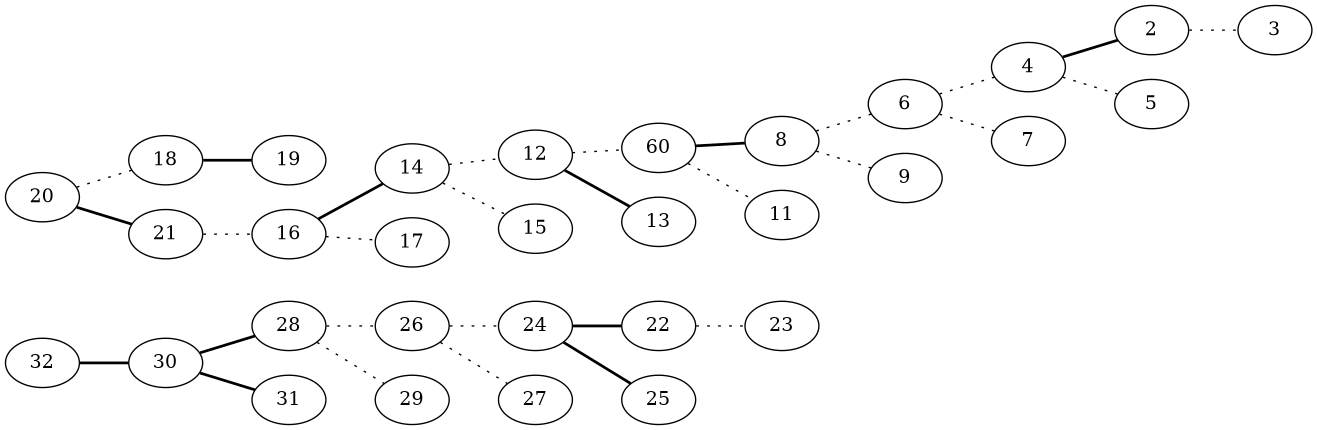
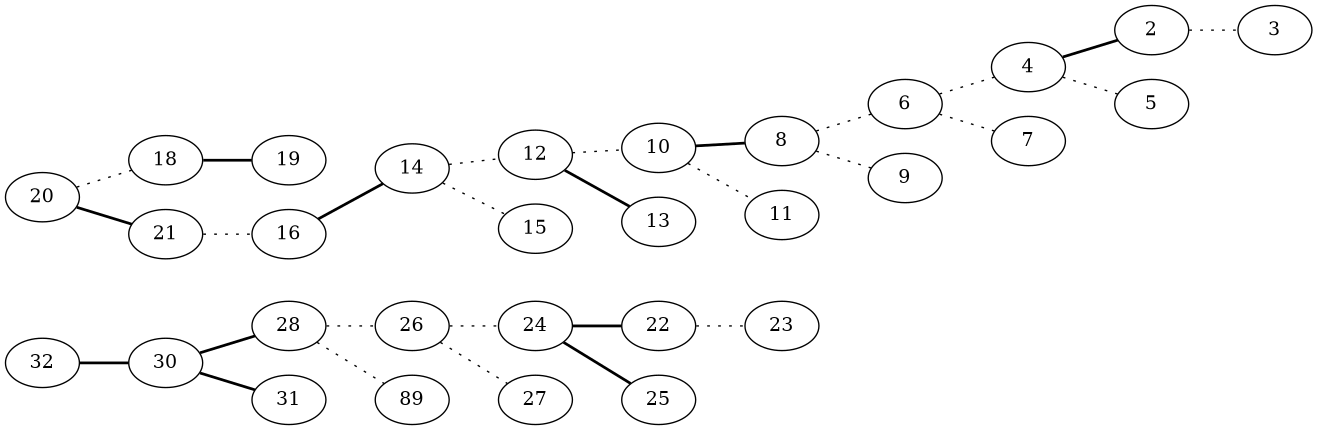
node "60": label "60" -> "10"
node "17": removed
node "29": label "29" -> "89"
